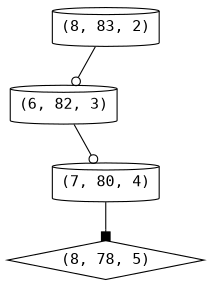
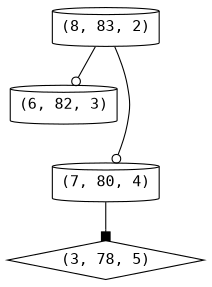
edge "(6, 82, 3)" -> "(7, 80, 4)": now "(8, 83, 2)" -> "(7, 80, 4)"
node "(8, 78, 5)": label "(8, 78, 5)" -> "(3, 78, 5)"
